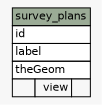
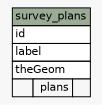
node "survey_plans": text "view" -> "plans"
